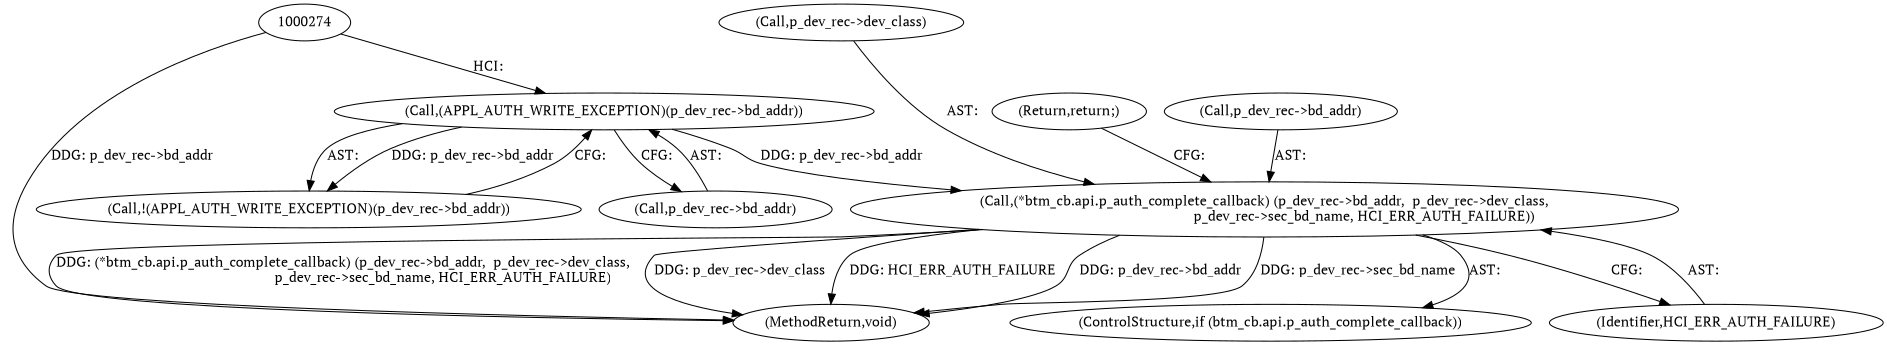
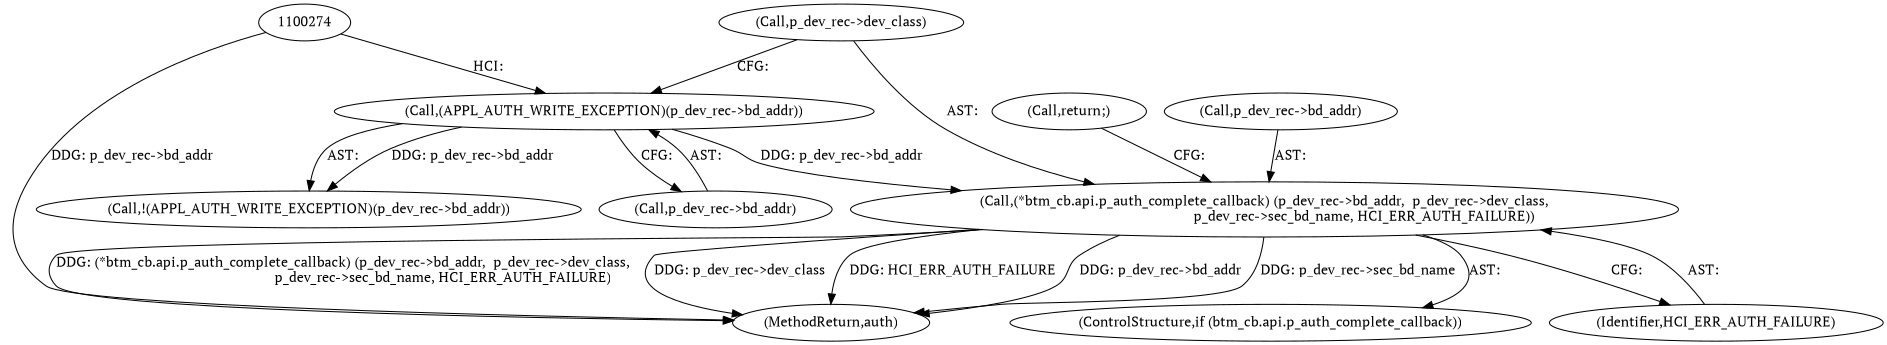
node "1000274": label "1000274" -> "1100274"
node "(Return,return;)": label "(Return,return;)" -> "(Call,return;)"
edge "(Call,!(APPL_AUTH_WRITE_EXCEPTION)(p_dev_rec->bd_addr))" -> "(Call,(APPL_AUTH_WRITE_EXCEPTION)(p_dev_rec->bd_addr))": now "(Call,p_dev_rec->dev_class)" -> "(Call,(APPL_AUTH_WRITE_EXCEPTION)(p_dev_rec->bd_addr))"
node "(MethodReturn,void)": label "(MethodReturn,void)" -> "(MethodReturn,auth)"
